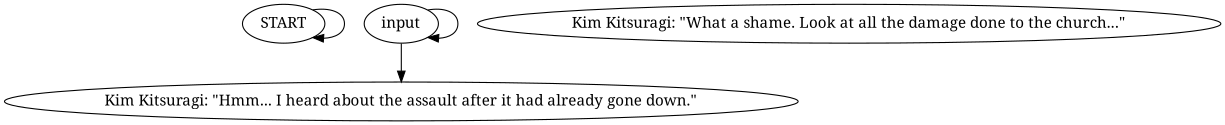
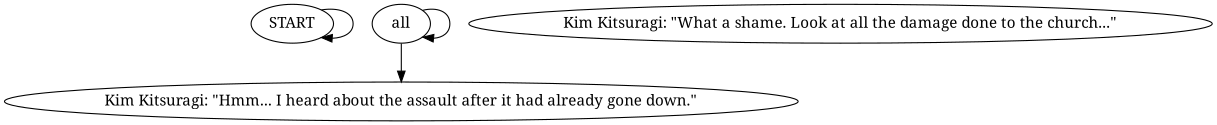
node "input": label "input" -> "all"
